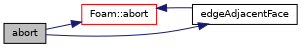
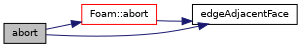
edge "edgeAdjacentFace" -> "Foam::abort": reversed
